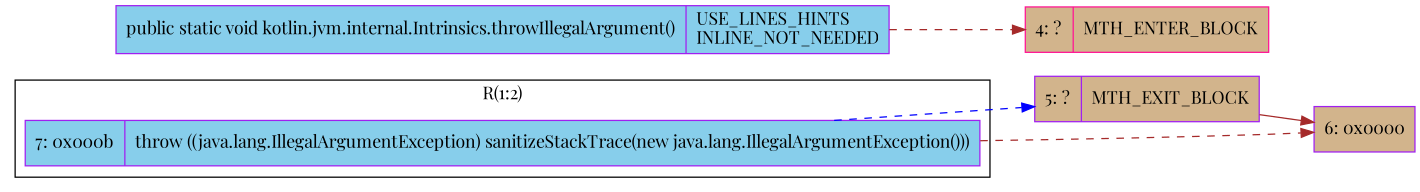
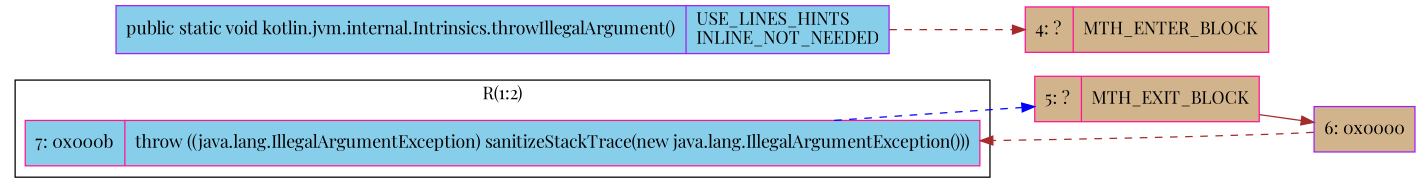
node "5: ?": color purple -> deeppink
edge "7: 0x000b" -> "6: 0x0000": reversed
node "7: 0x000b": color purple -> deeppink
